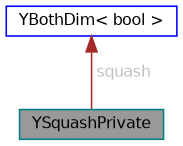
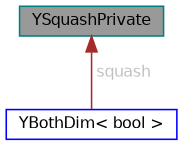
edge "YSquashPrivate" -> "YBothDim< bool >": reversed
